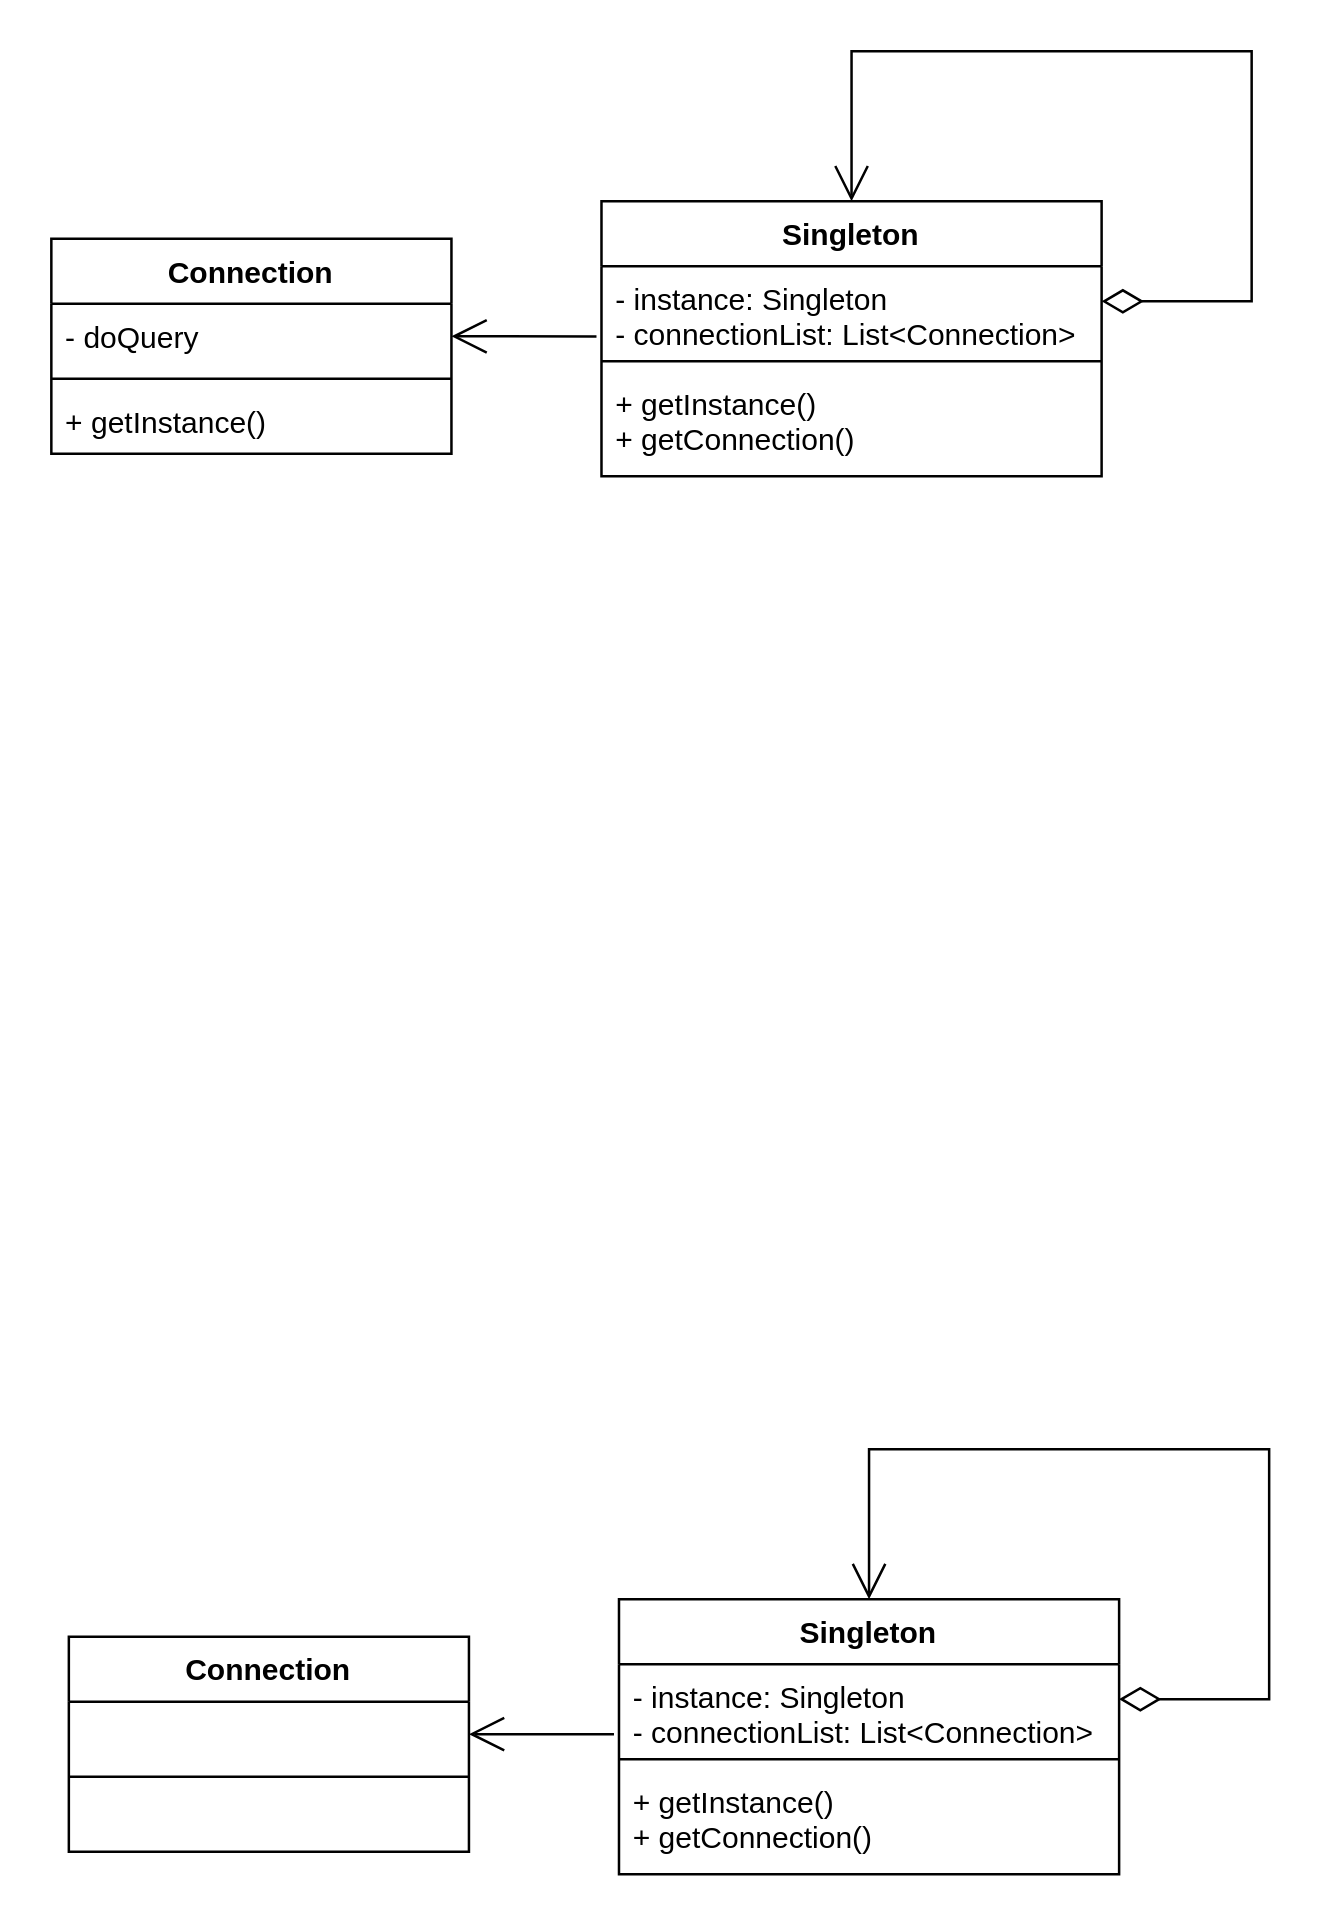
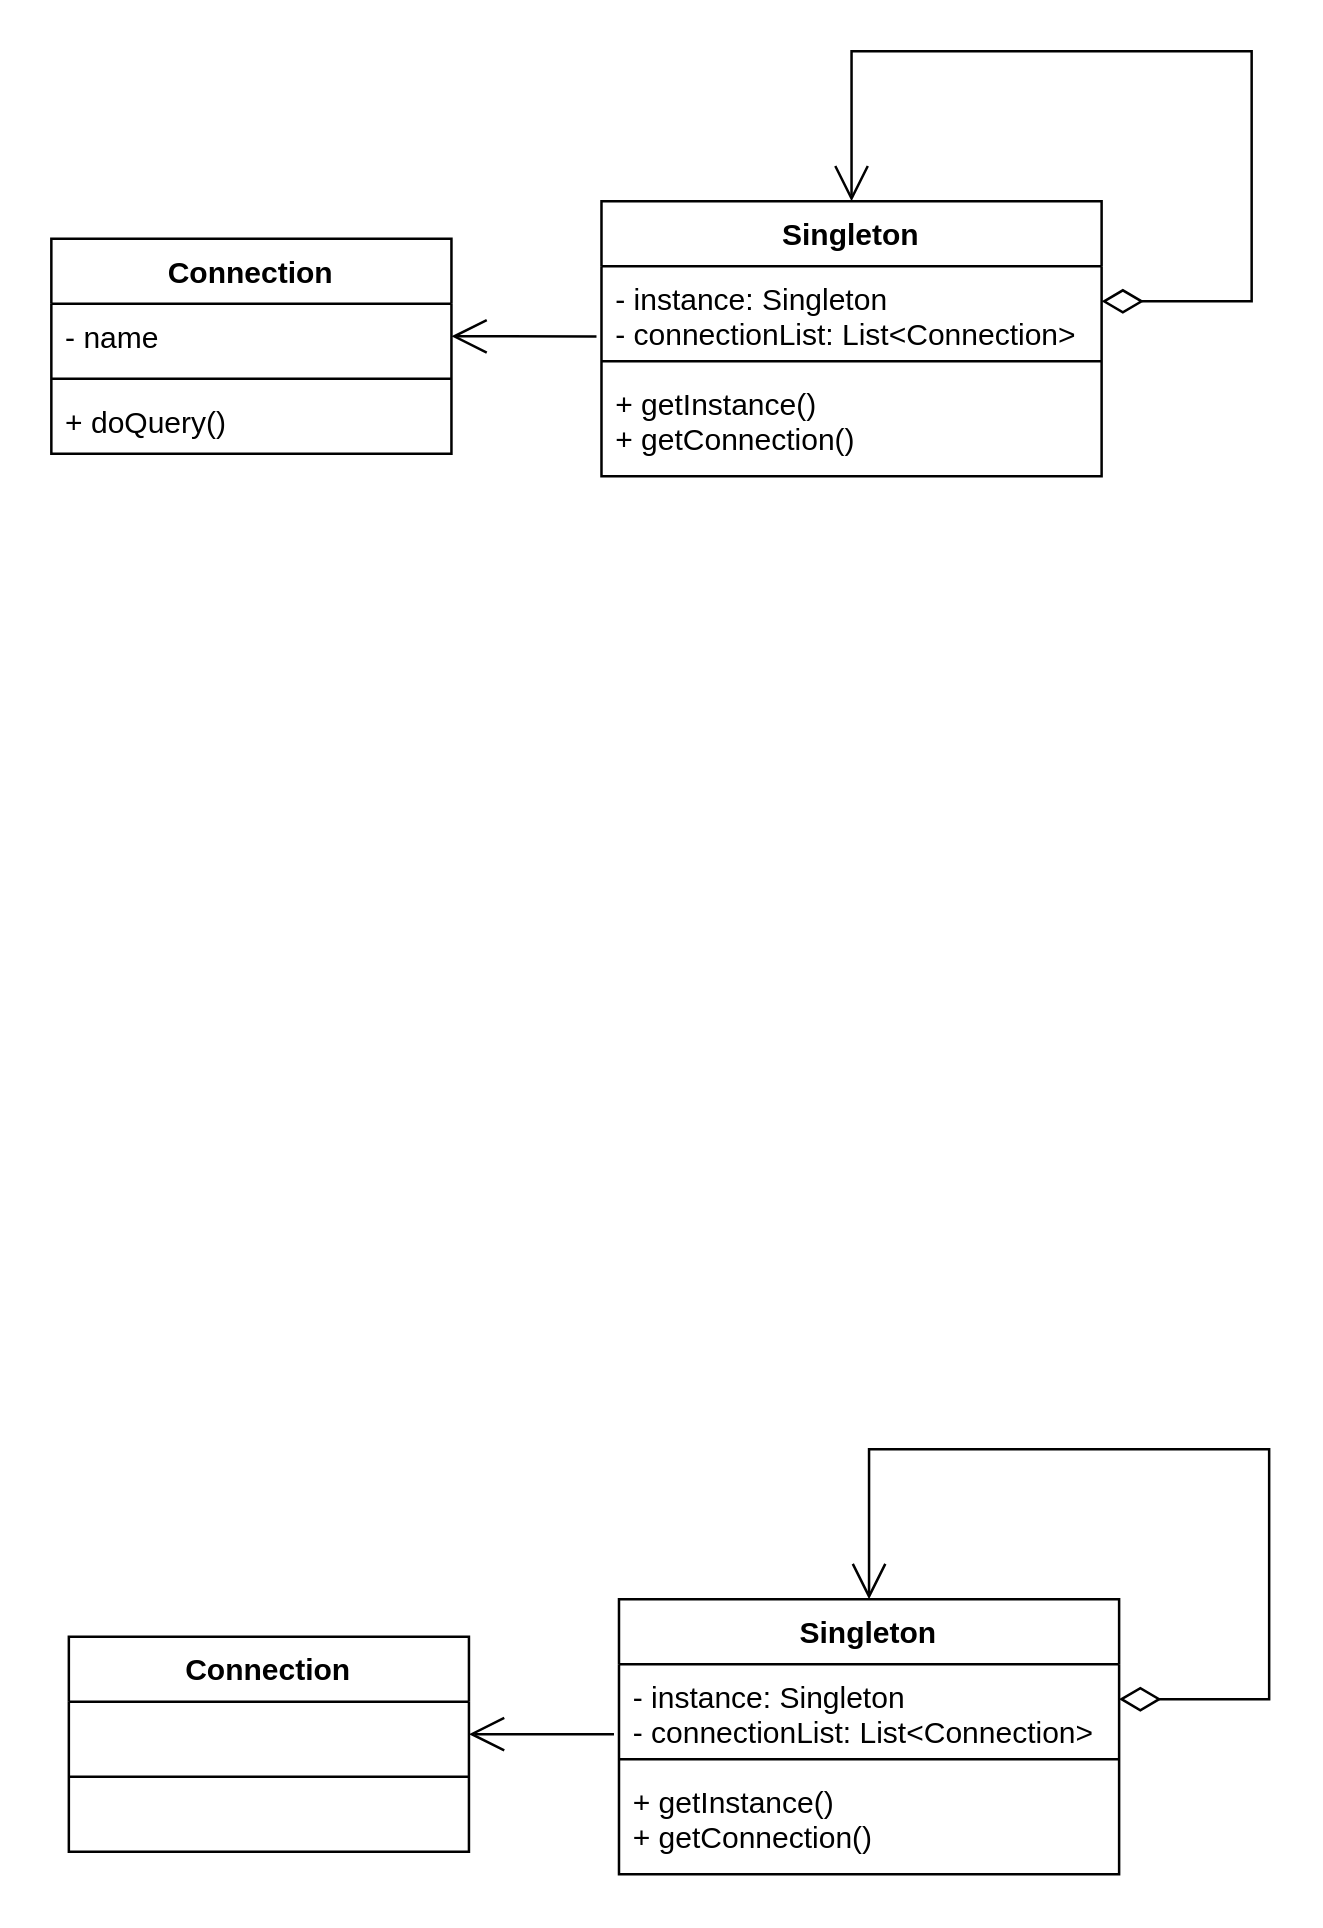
node "- doQuery": label "- doQuery" -> "- name"
node "+ getInstance()": label "+ getInstance()" -> "+ doQuery()"
